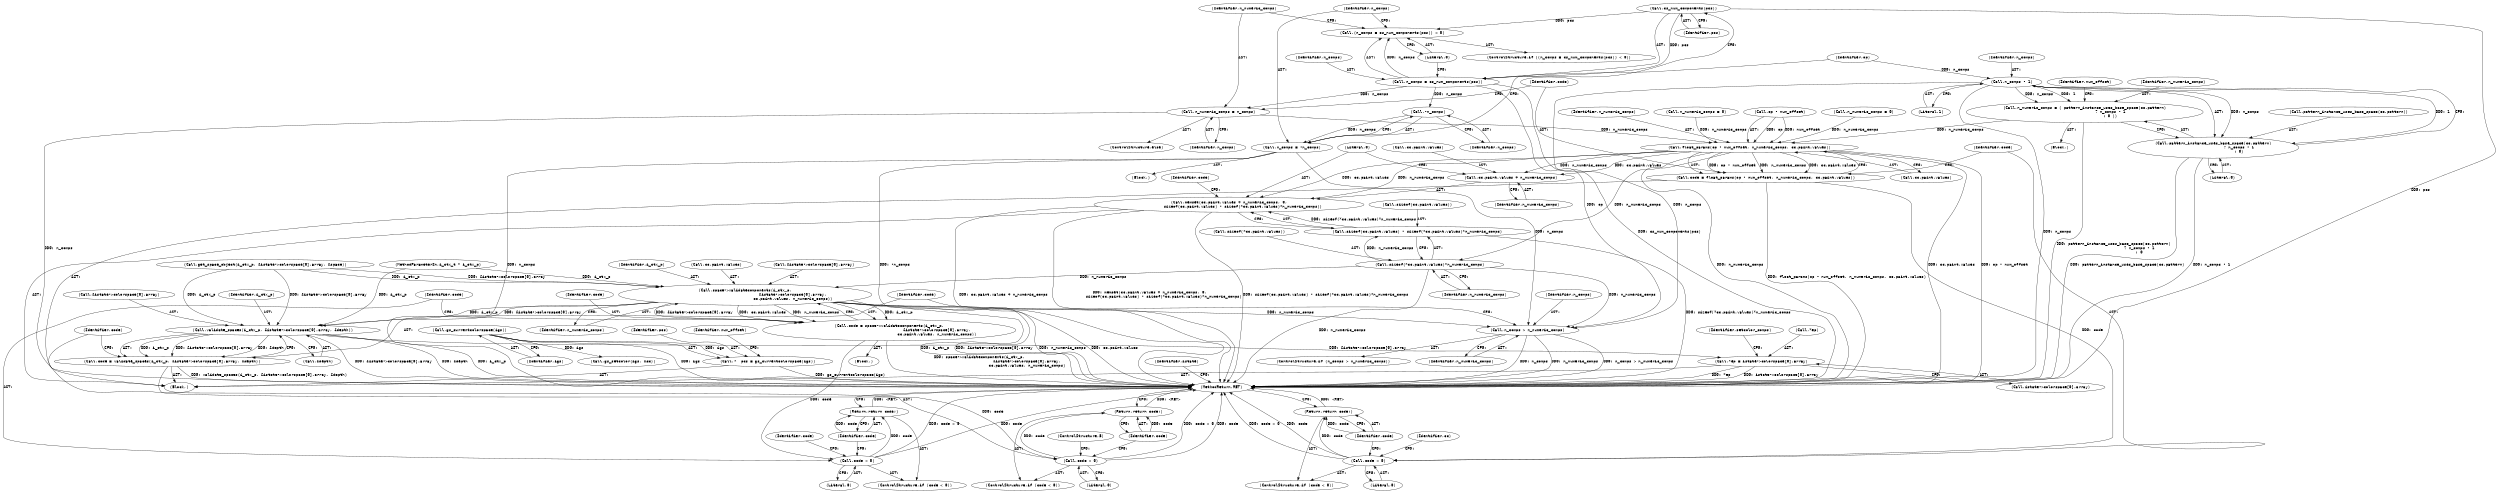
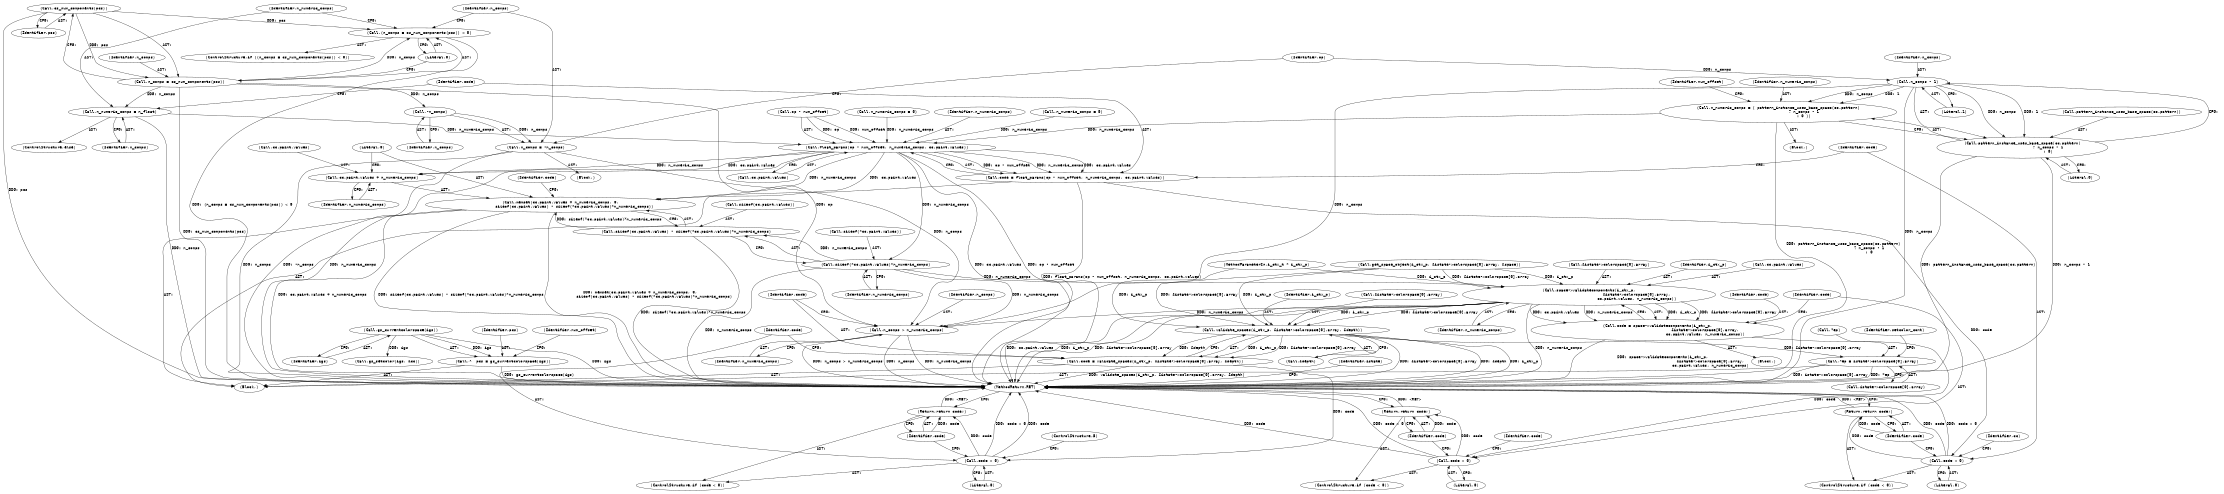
node "(Call,n_numeric_comps = n_comps)": label "(Call,n_numeric_comps = n_comps)" -> "(Call,n_numeric_comps = n_float)"
edge "(Call,n_comps = -n_comps)" -> "(Call,-n_comps)": removed, label "CFG:"
node "(Identifier,setcolor_comps)": label "(Identifier,setcolor_comps)" -> "(Identifier,setcolor_cont)"
edge "(Call,(n_comps = cs_num_components(pcs)) < 0)" -> "(MethodReturn,RET)": added, label "DDG: (n_comps = cs_num_components(pcs)) < 0"
node "(ControlStructure,if (n_comps > n_numeric_comps))": removed
